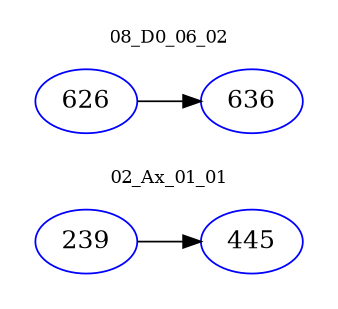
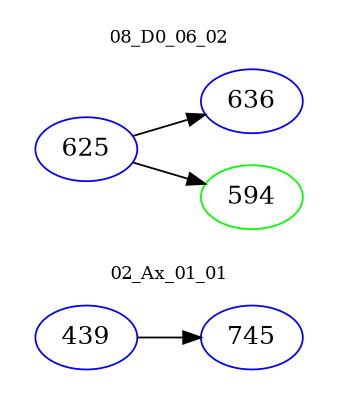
node "626": label "626" -> "625"
node "594": added
node "239": label "239" -> "439"
node "445": label "445" -> "745"
